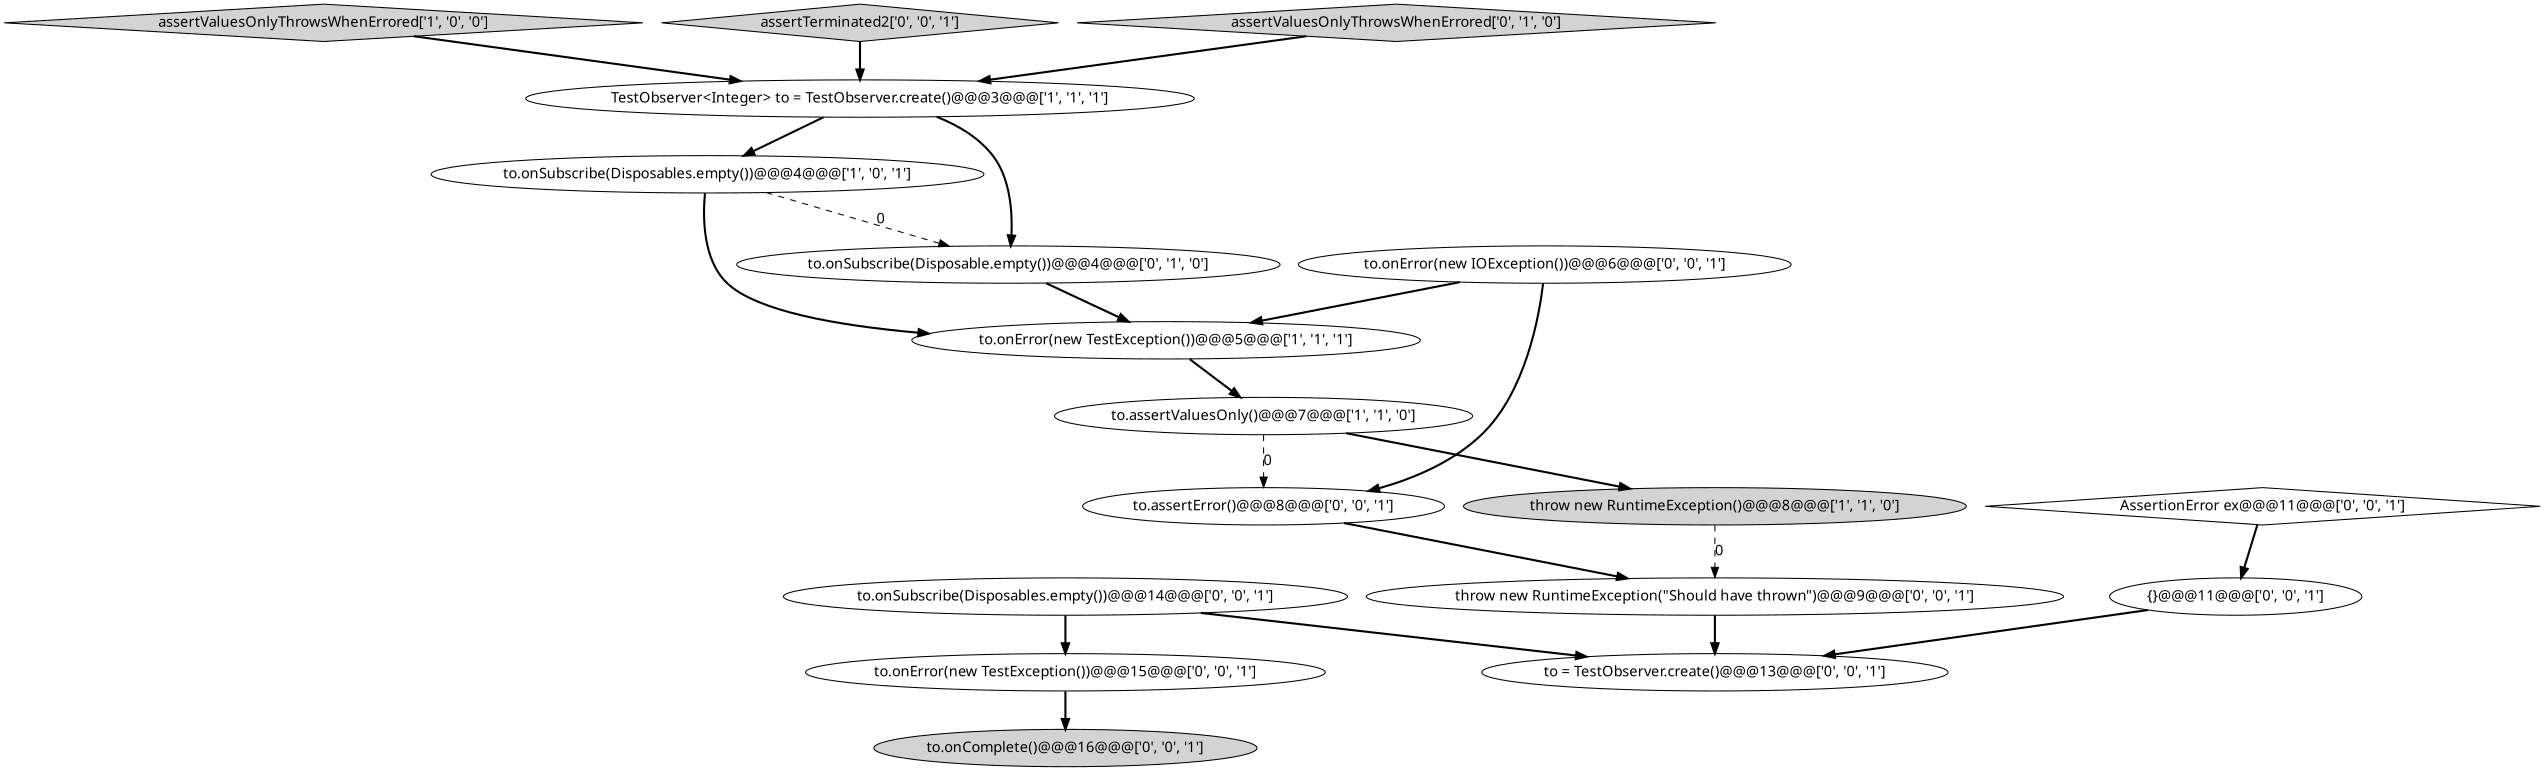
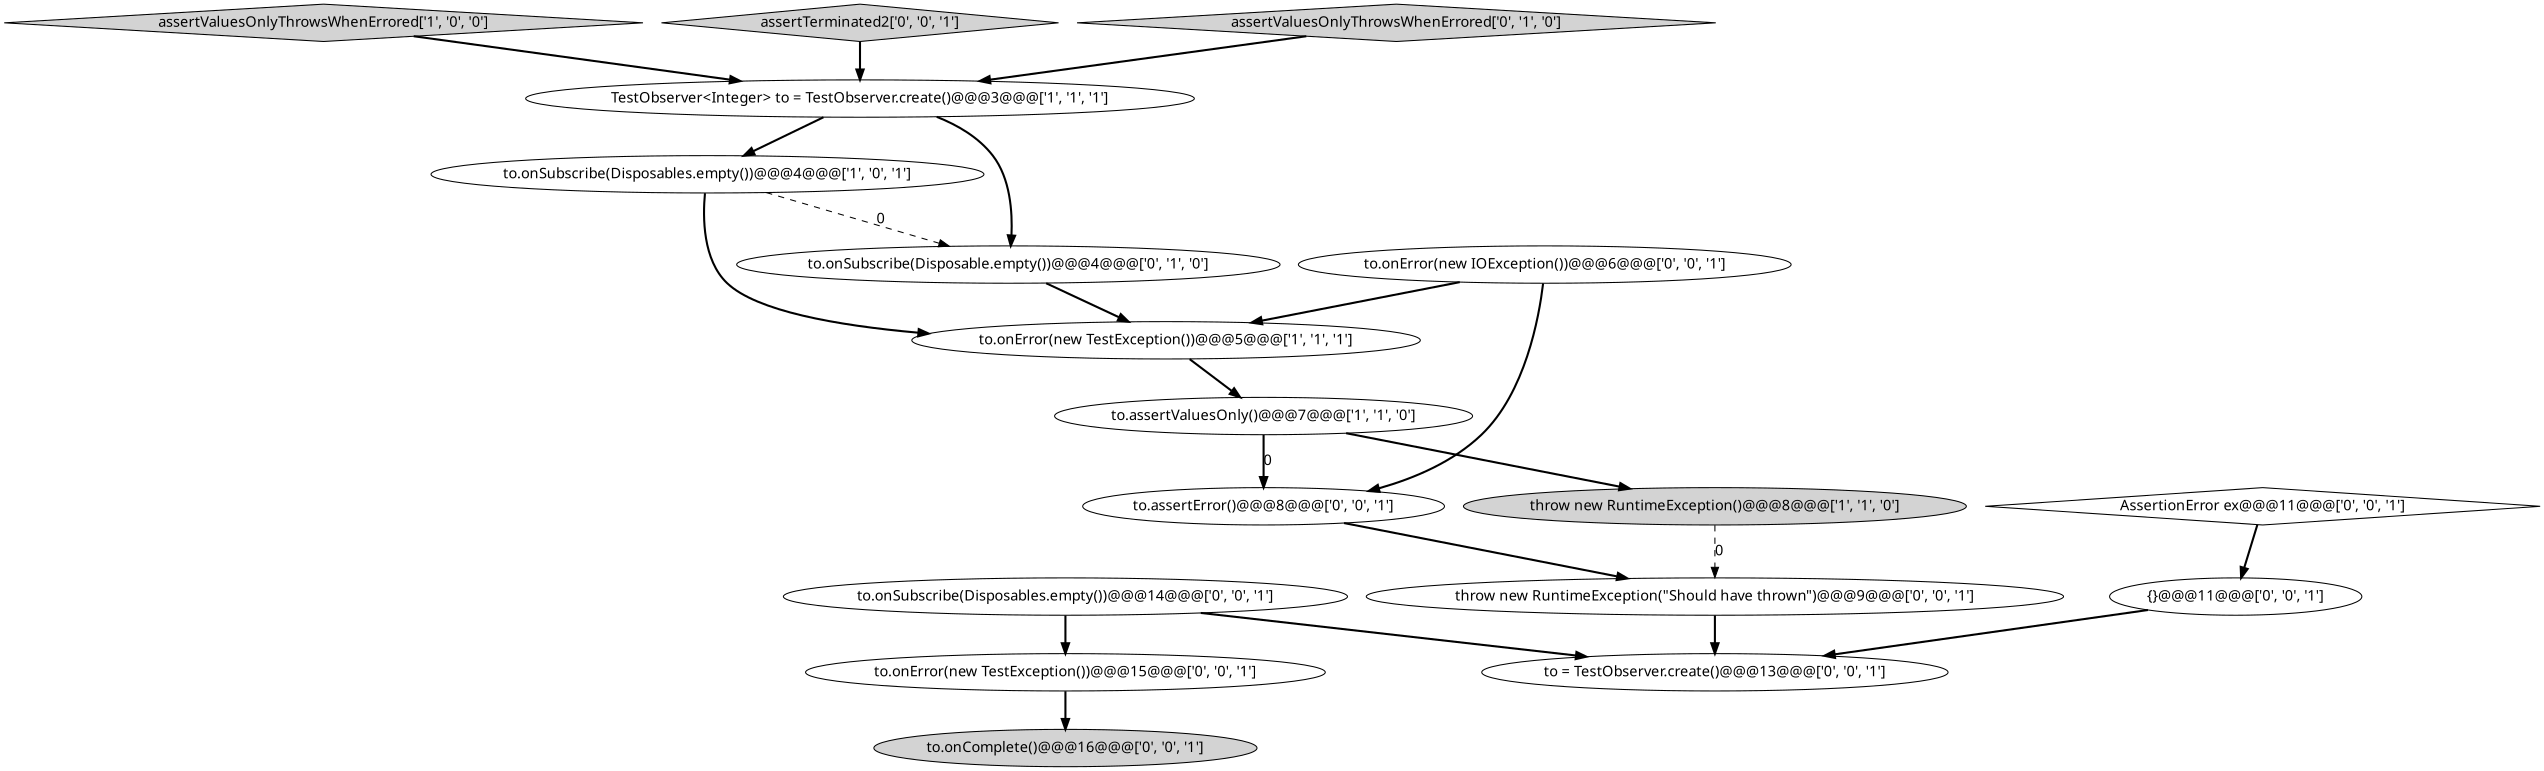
edge "to.assertValuesOnly()@@@7@@@['1', '1', '0']" -> "to.assertError()@@@8@@@['0', '0', '1']": style dashed -> bold
